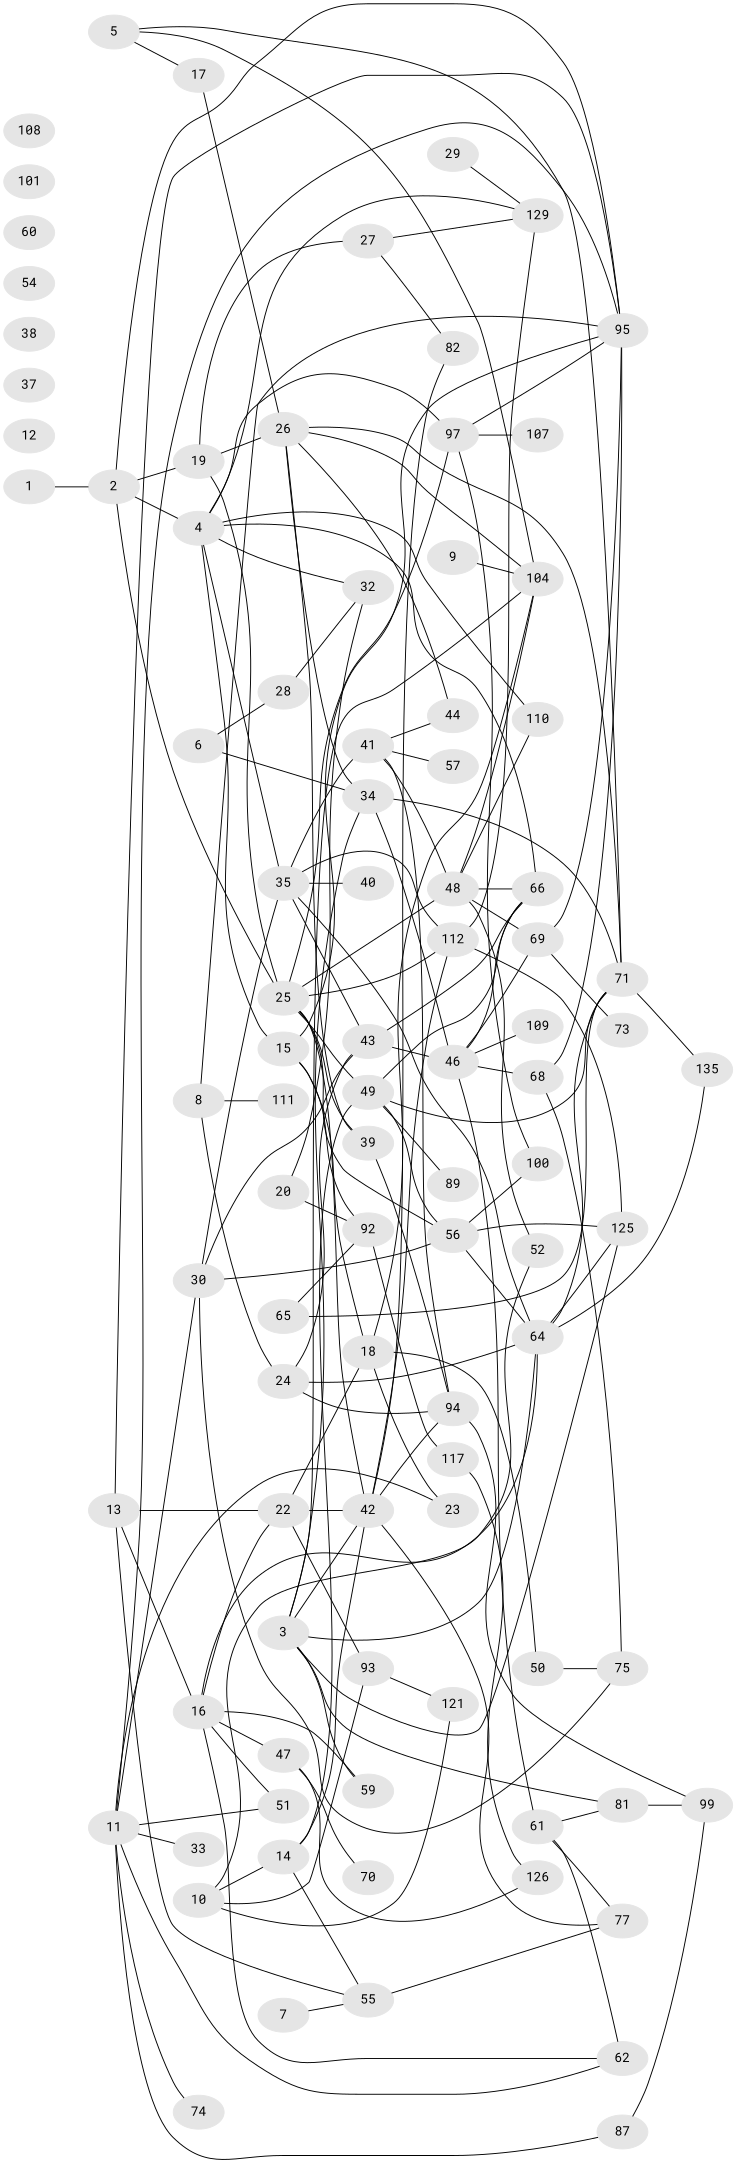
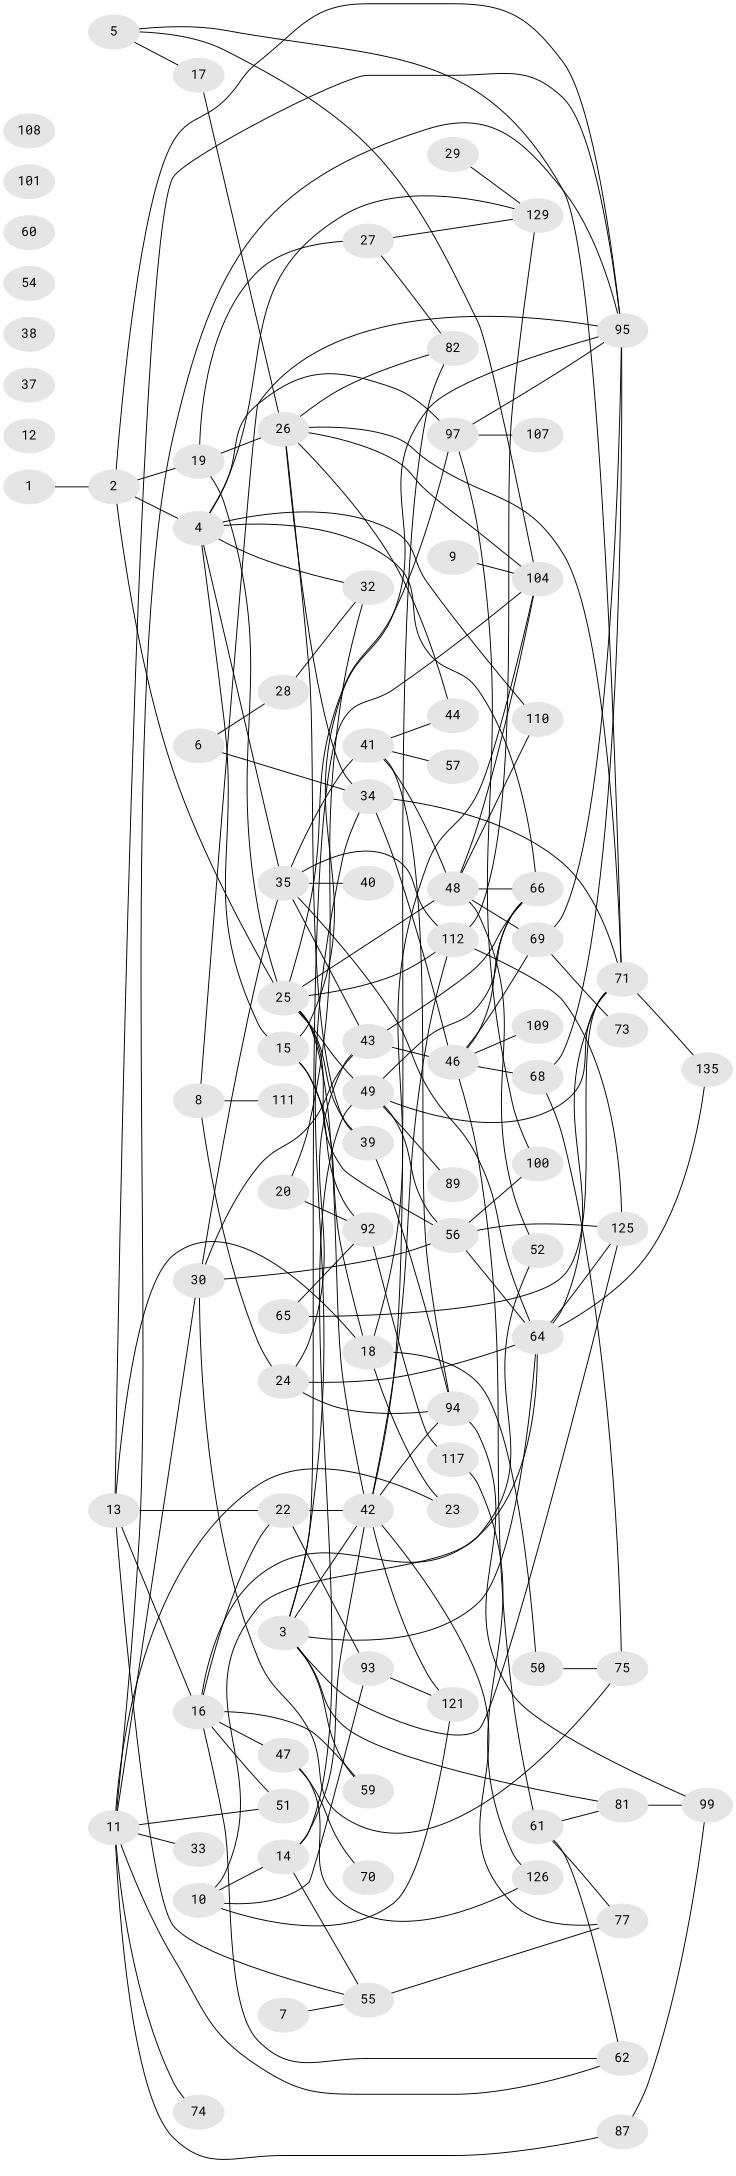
edge "82" -- "26": added
edge "18" -- "22": now "18" -- "13"
edge "42" -- "121": added
